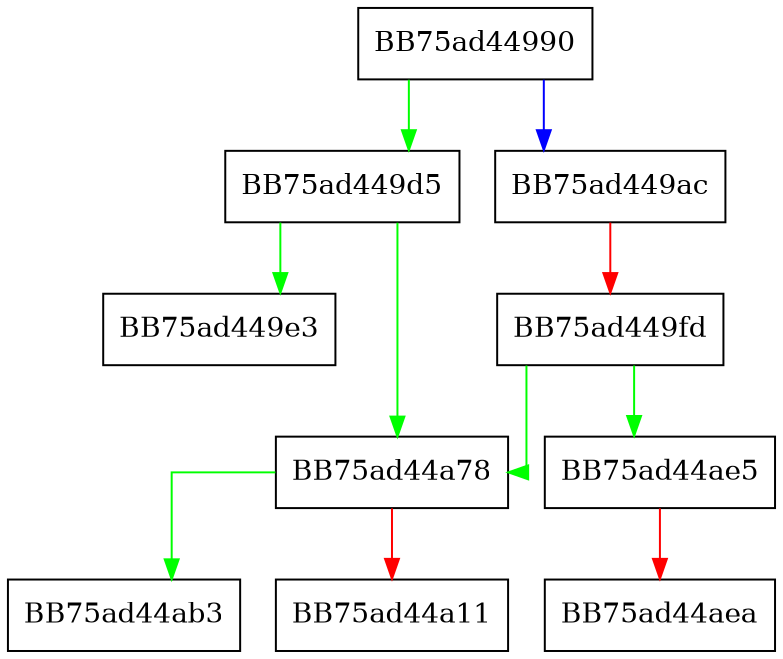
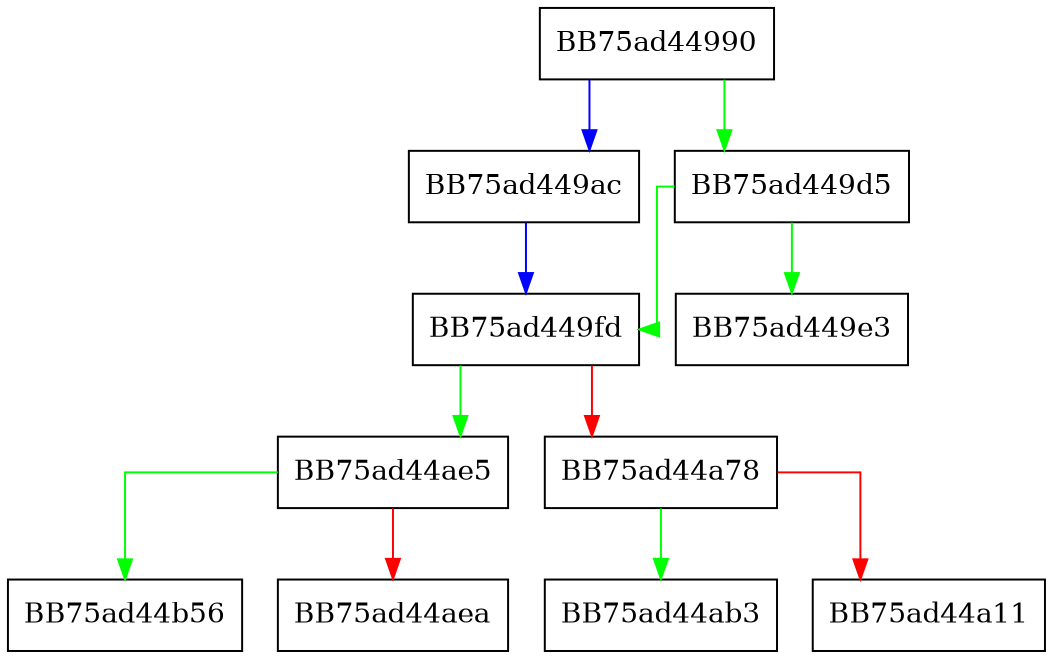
edge "BB75ad449ac" -> "BB75ad449fd": color red -> blue
edge "BB75ad449d5" -> "BB75ad44a78": now "BB75ad449d5" -> "BB75ad449fd"
edge "BB75ad449fd" -> "BB75ad44a78": color green -> red
node "BB75ad44b56": added
